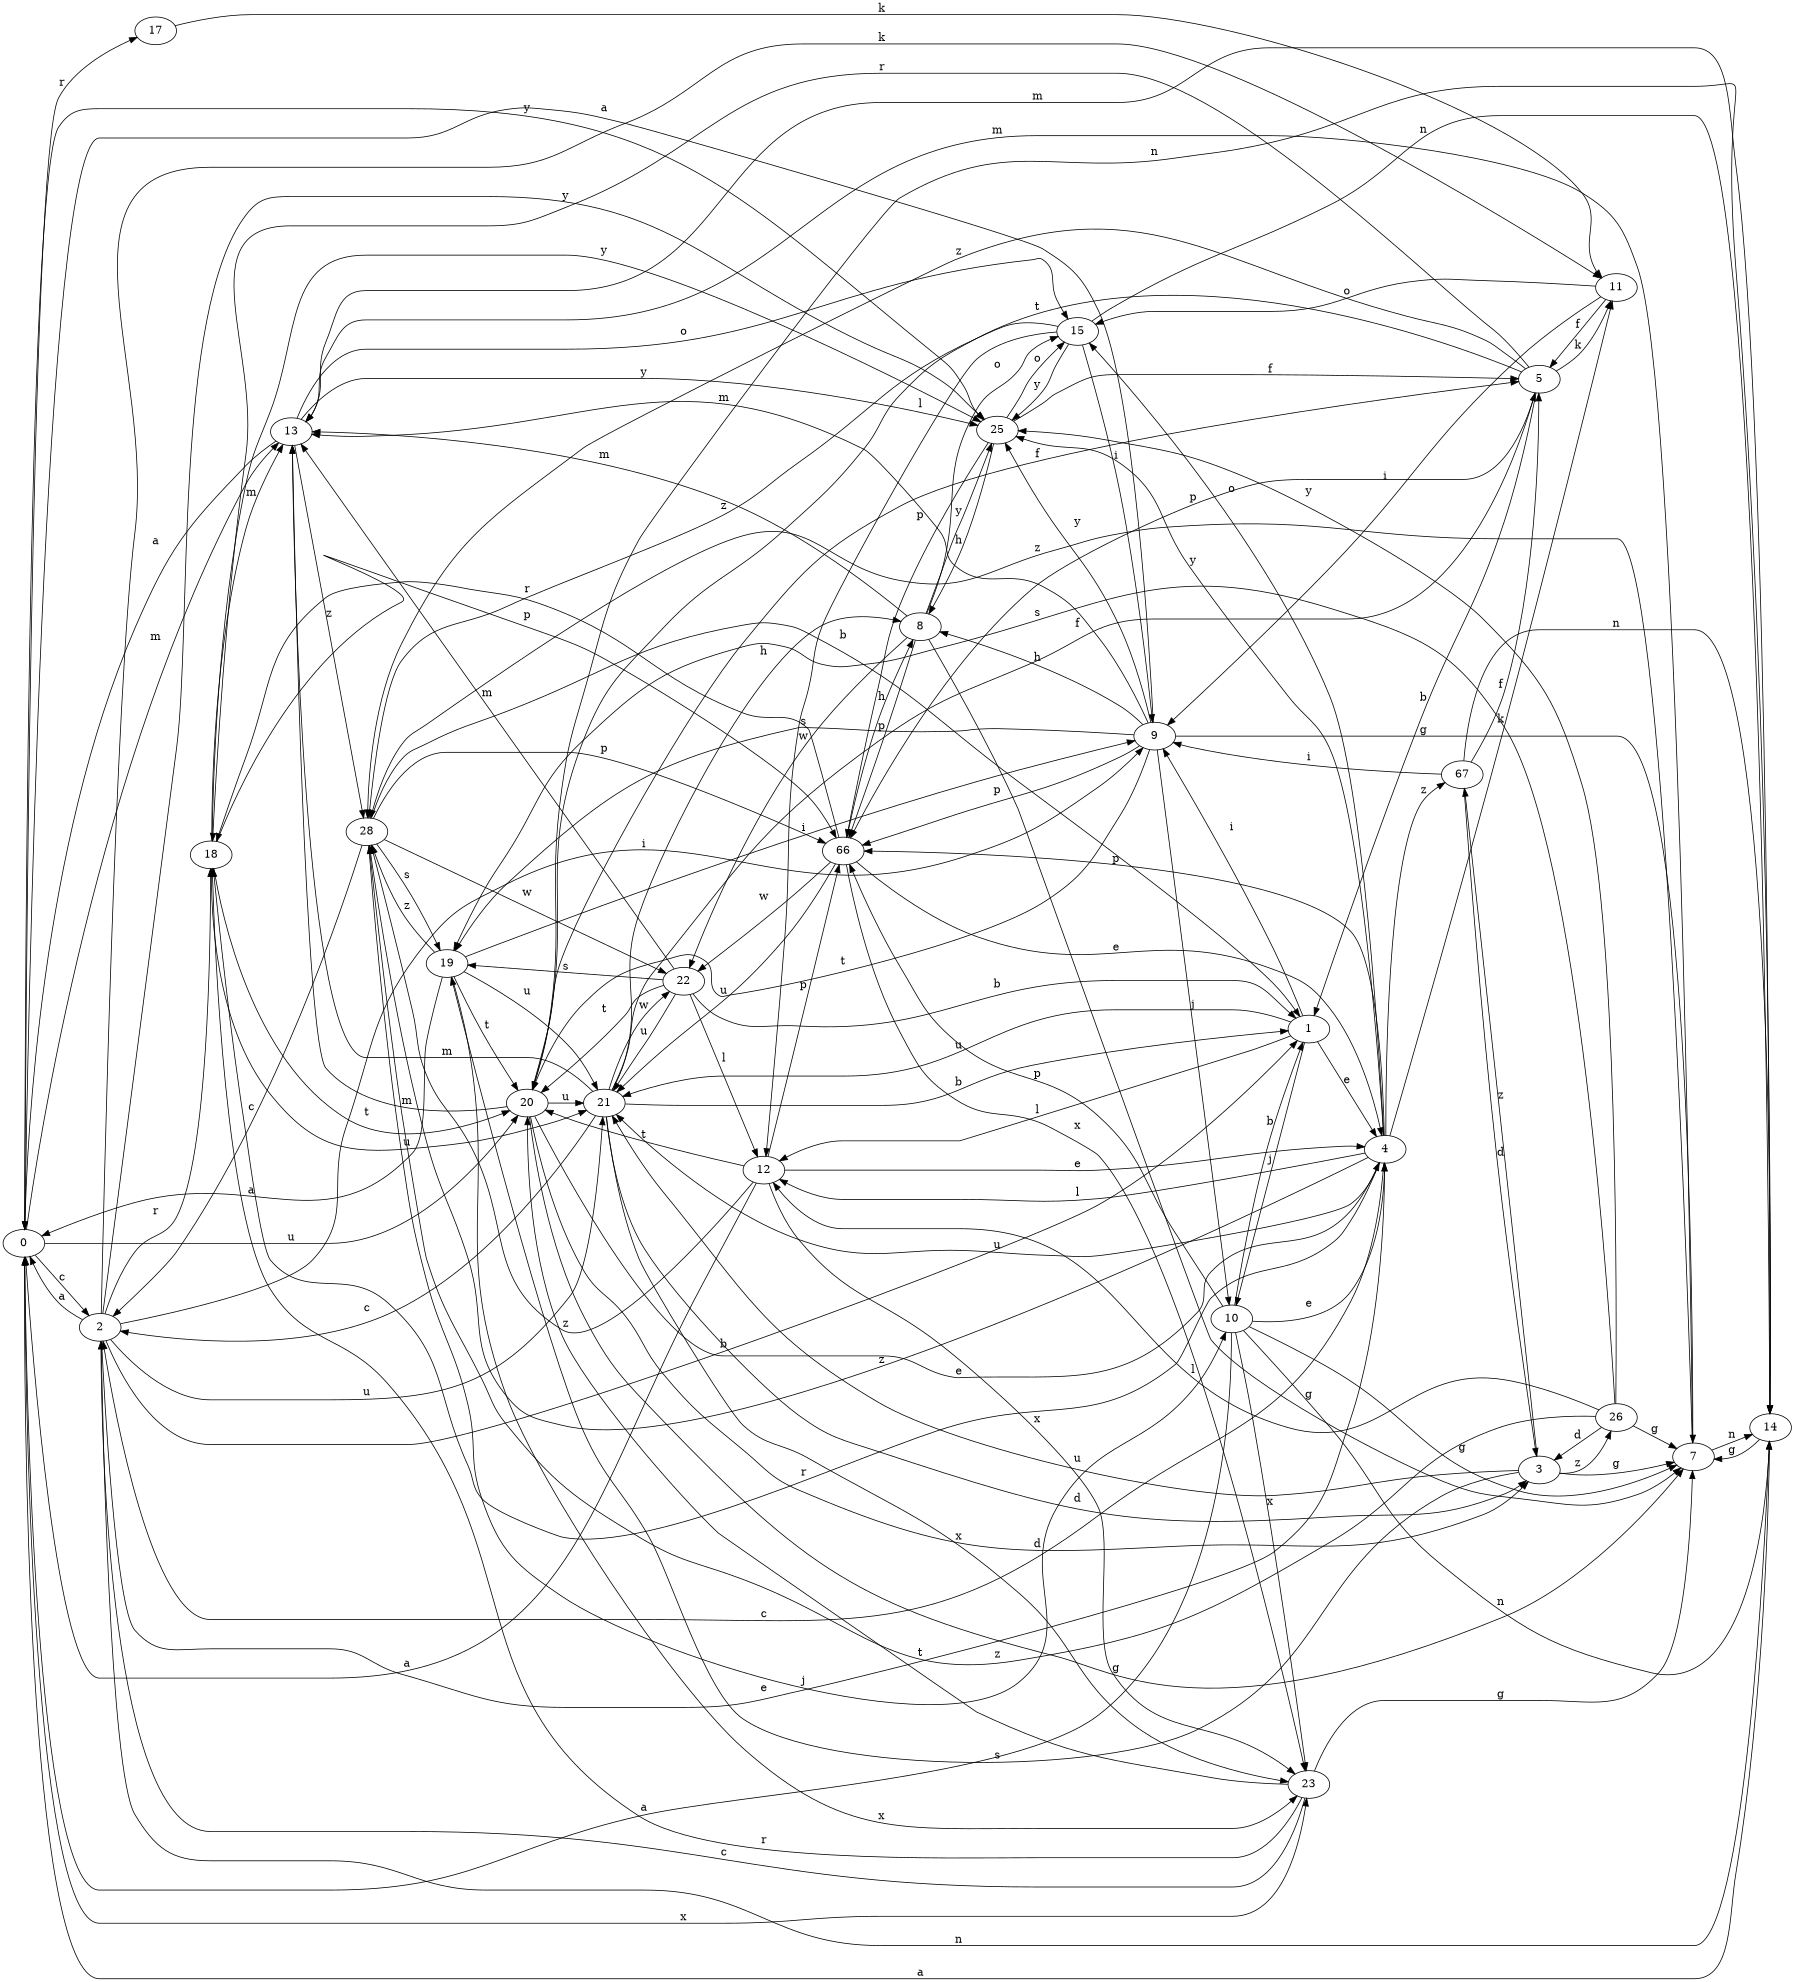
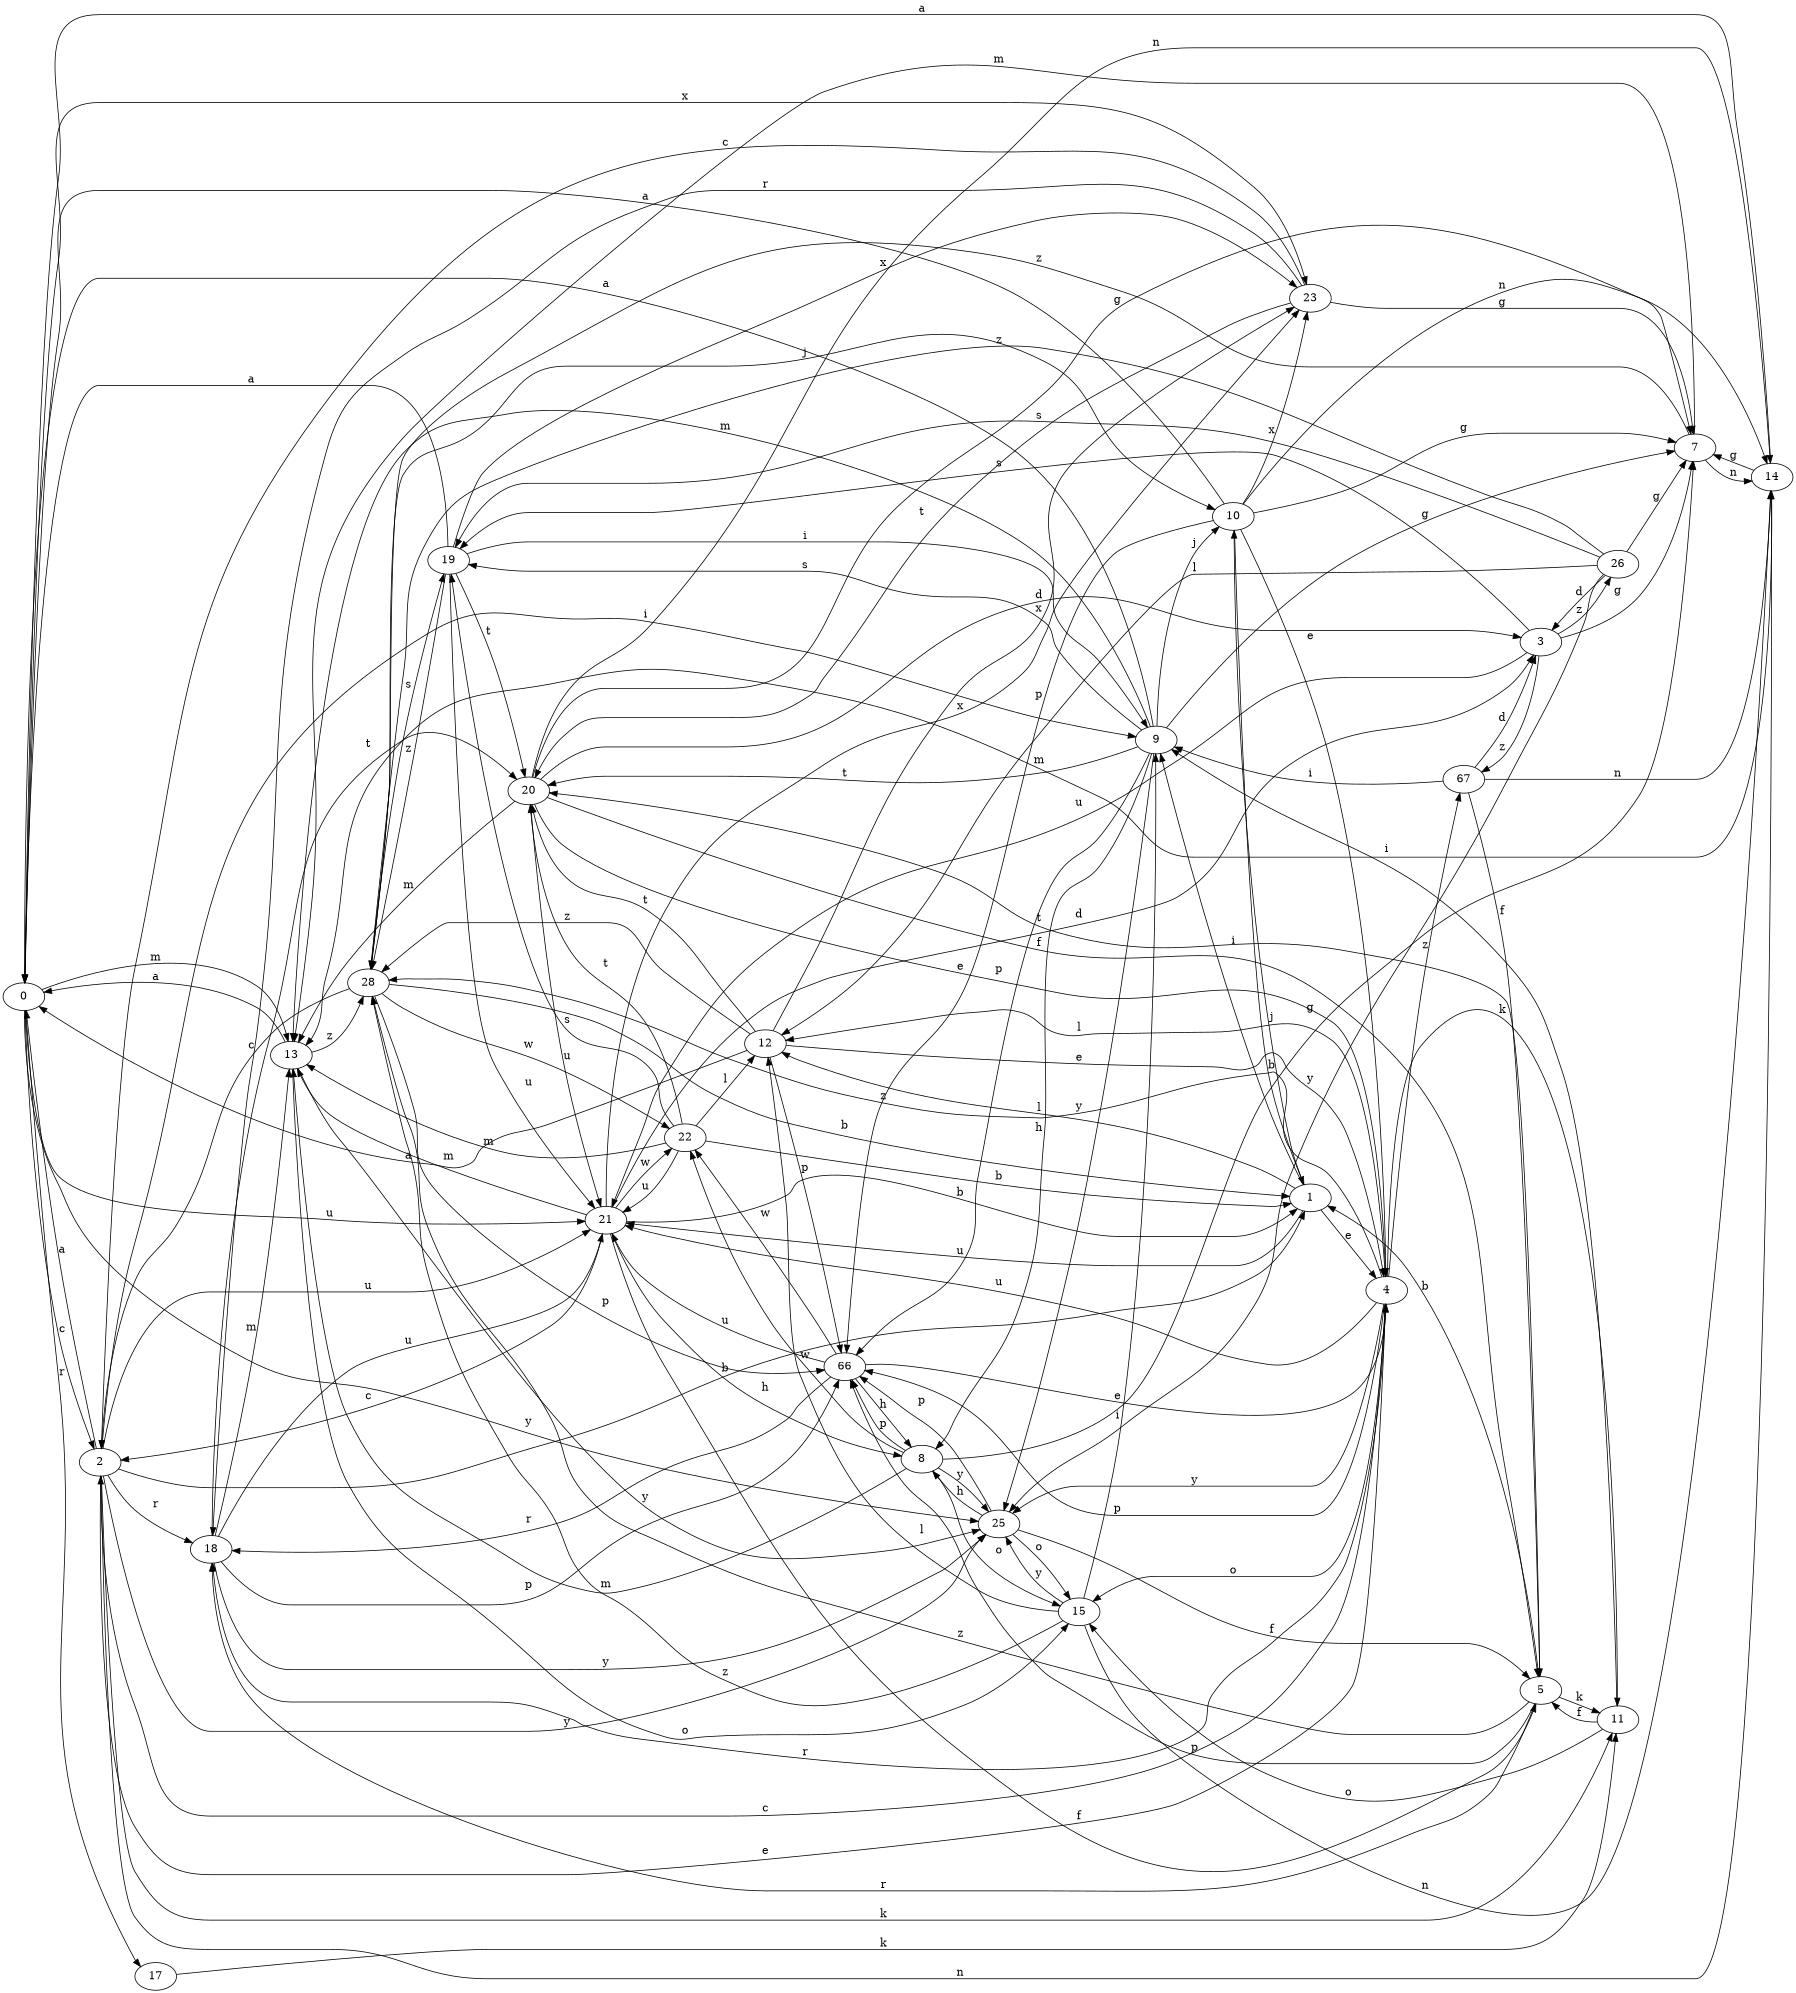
edge "66" -> "23": removed, label "x"
edge "0" -> "20": now "0" -> "21"
